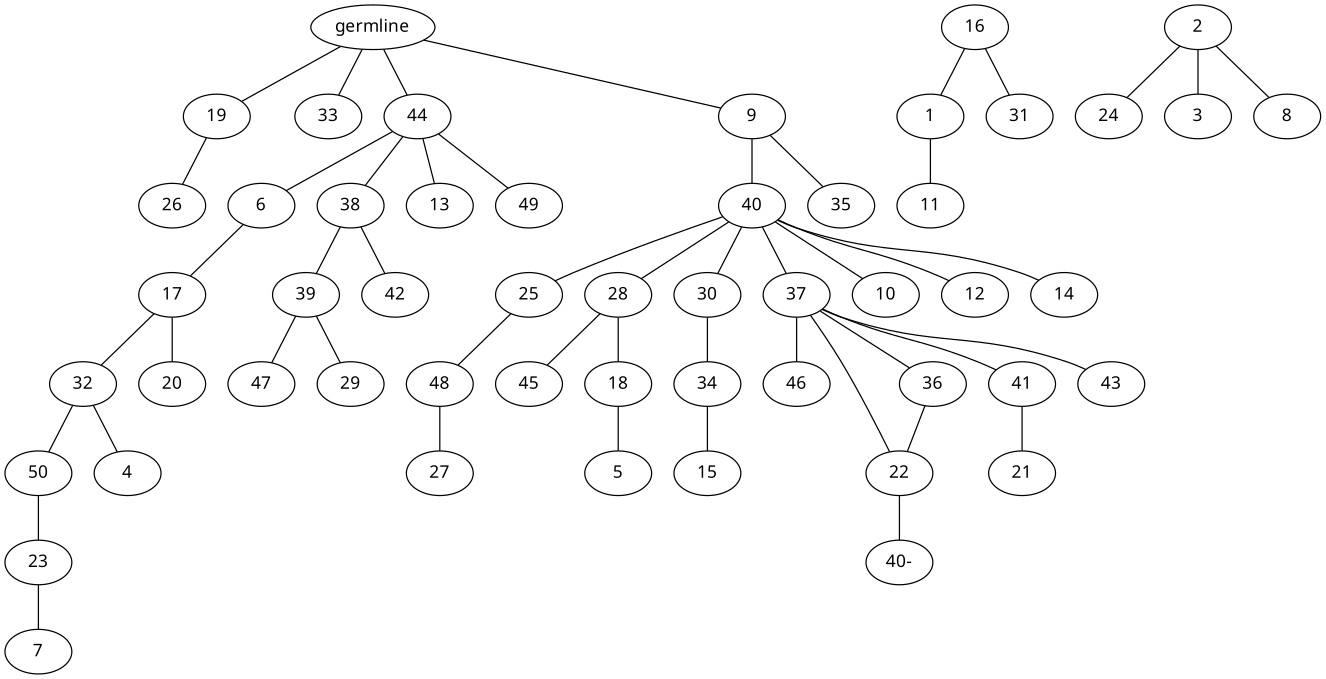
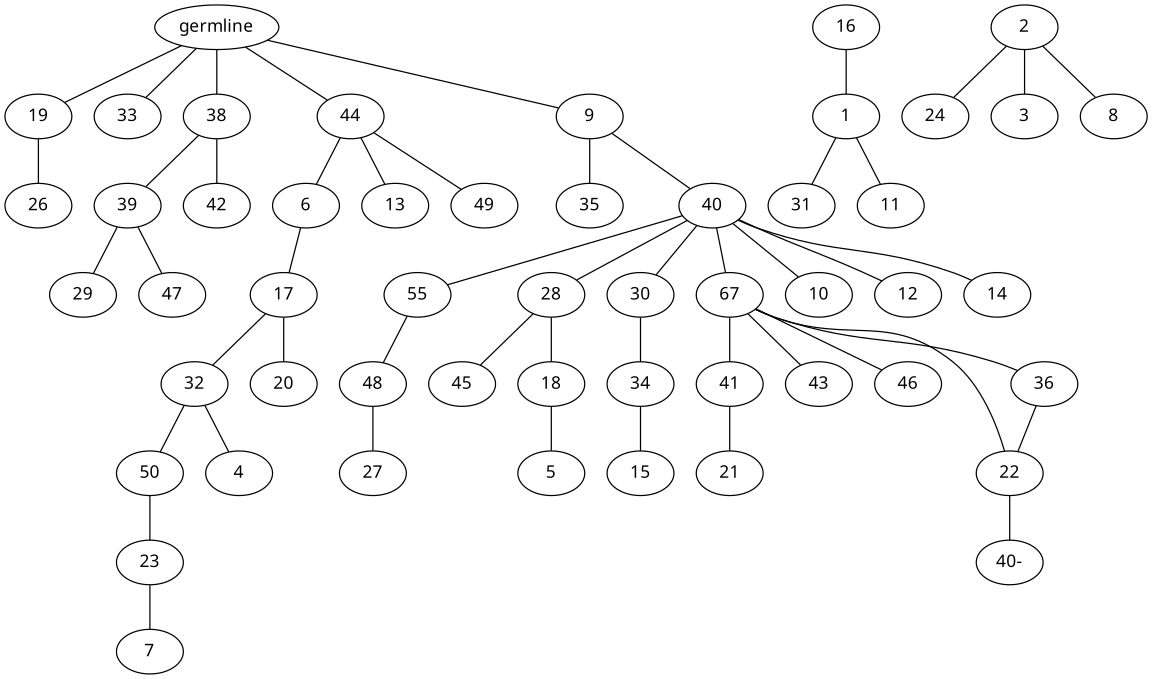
edge "16" -- "31": now "1" -- "31"
edge "44" -- "38": now "germline" -- "38"
node "25": label "25" -> "55"
node "37": label "37" -> "67"
